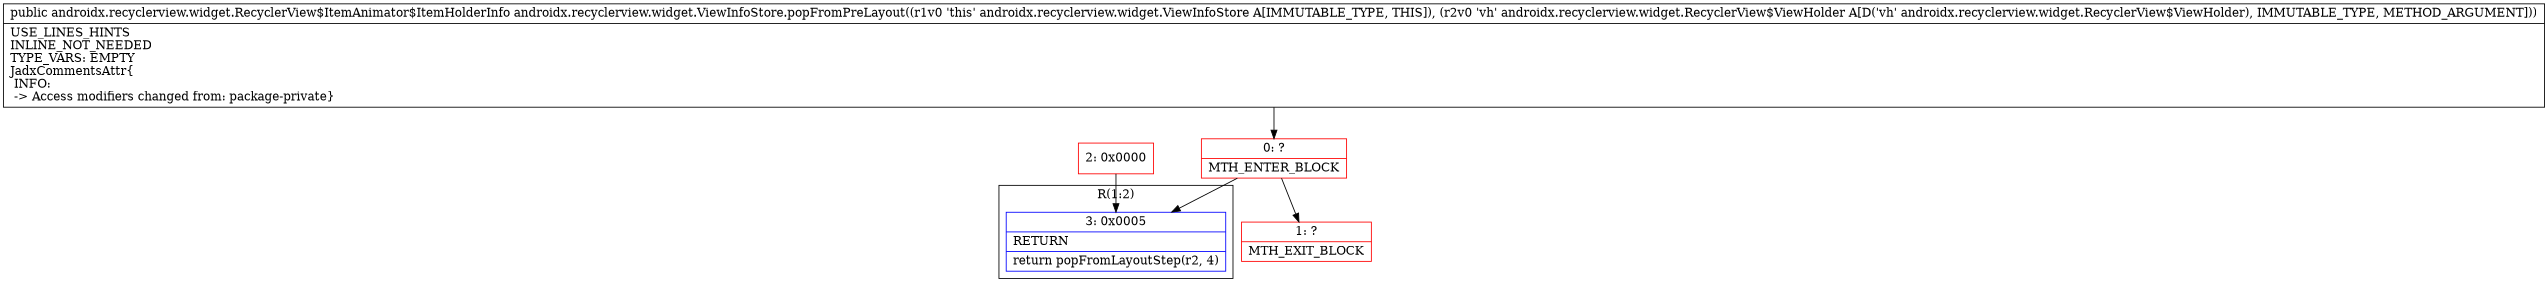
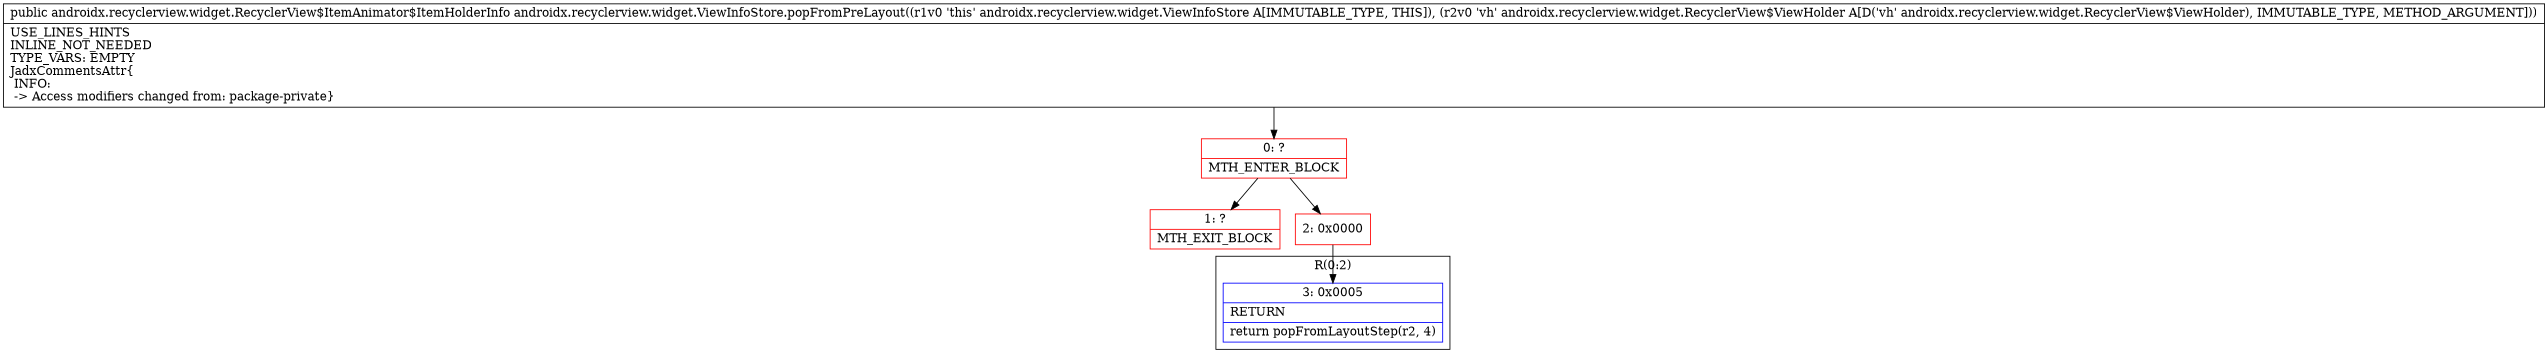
edge "0: ?" -> "3: 0x0005": now "0: ?" -> "2: 0x0000"
cluster "R(1:2)": label "R(1:2)" -> "R(0:2)"
